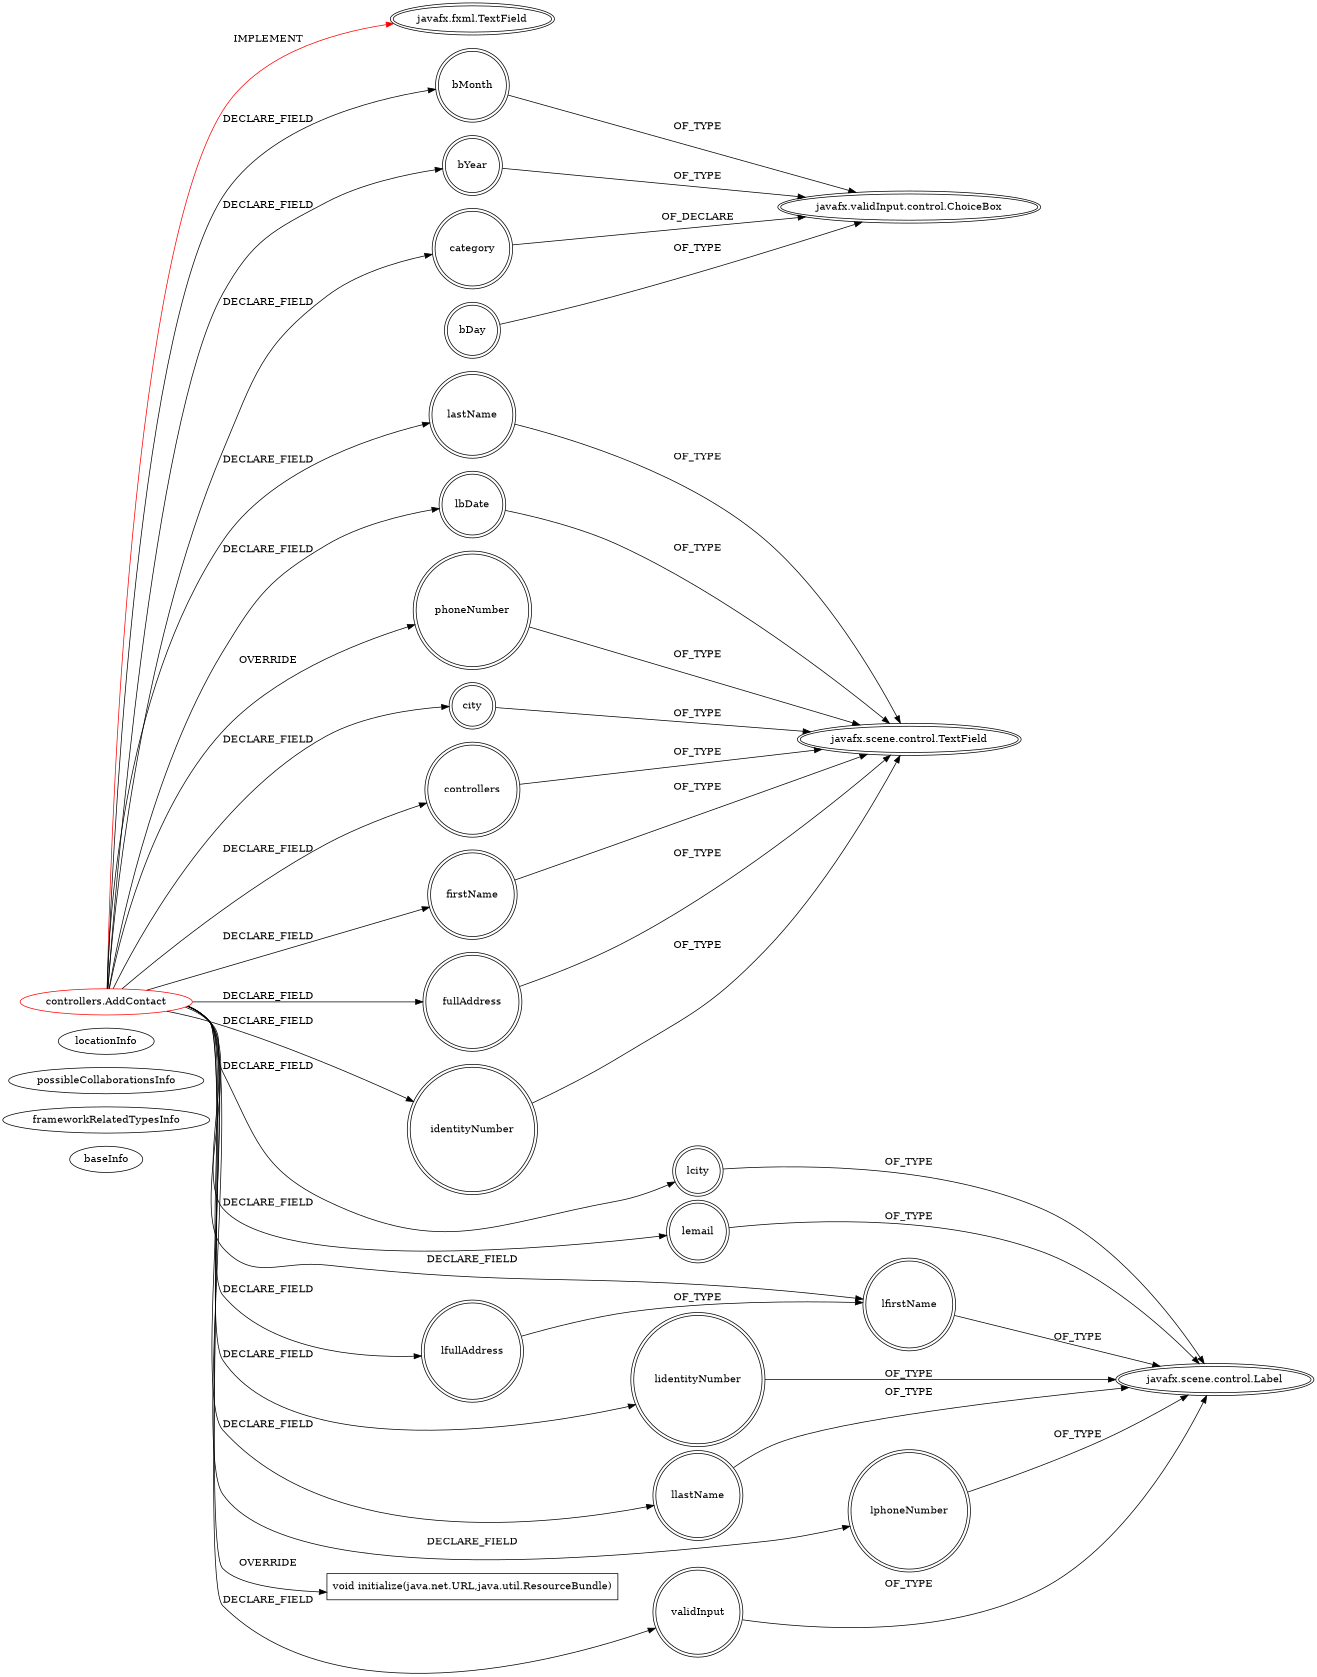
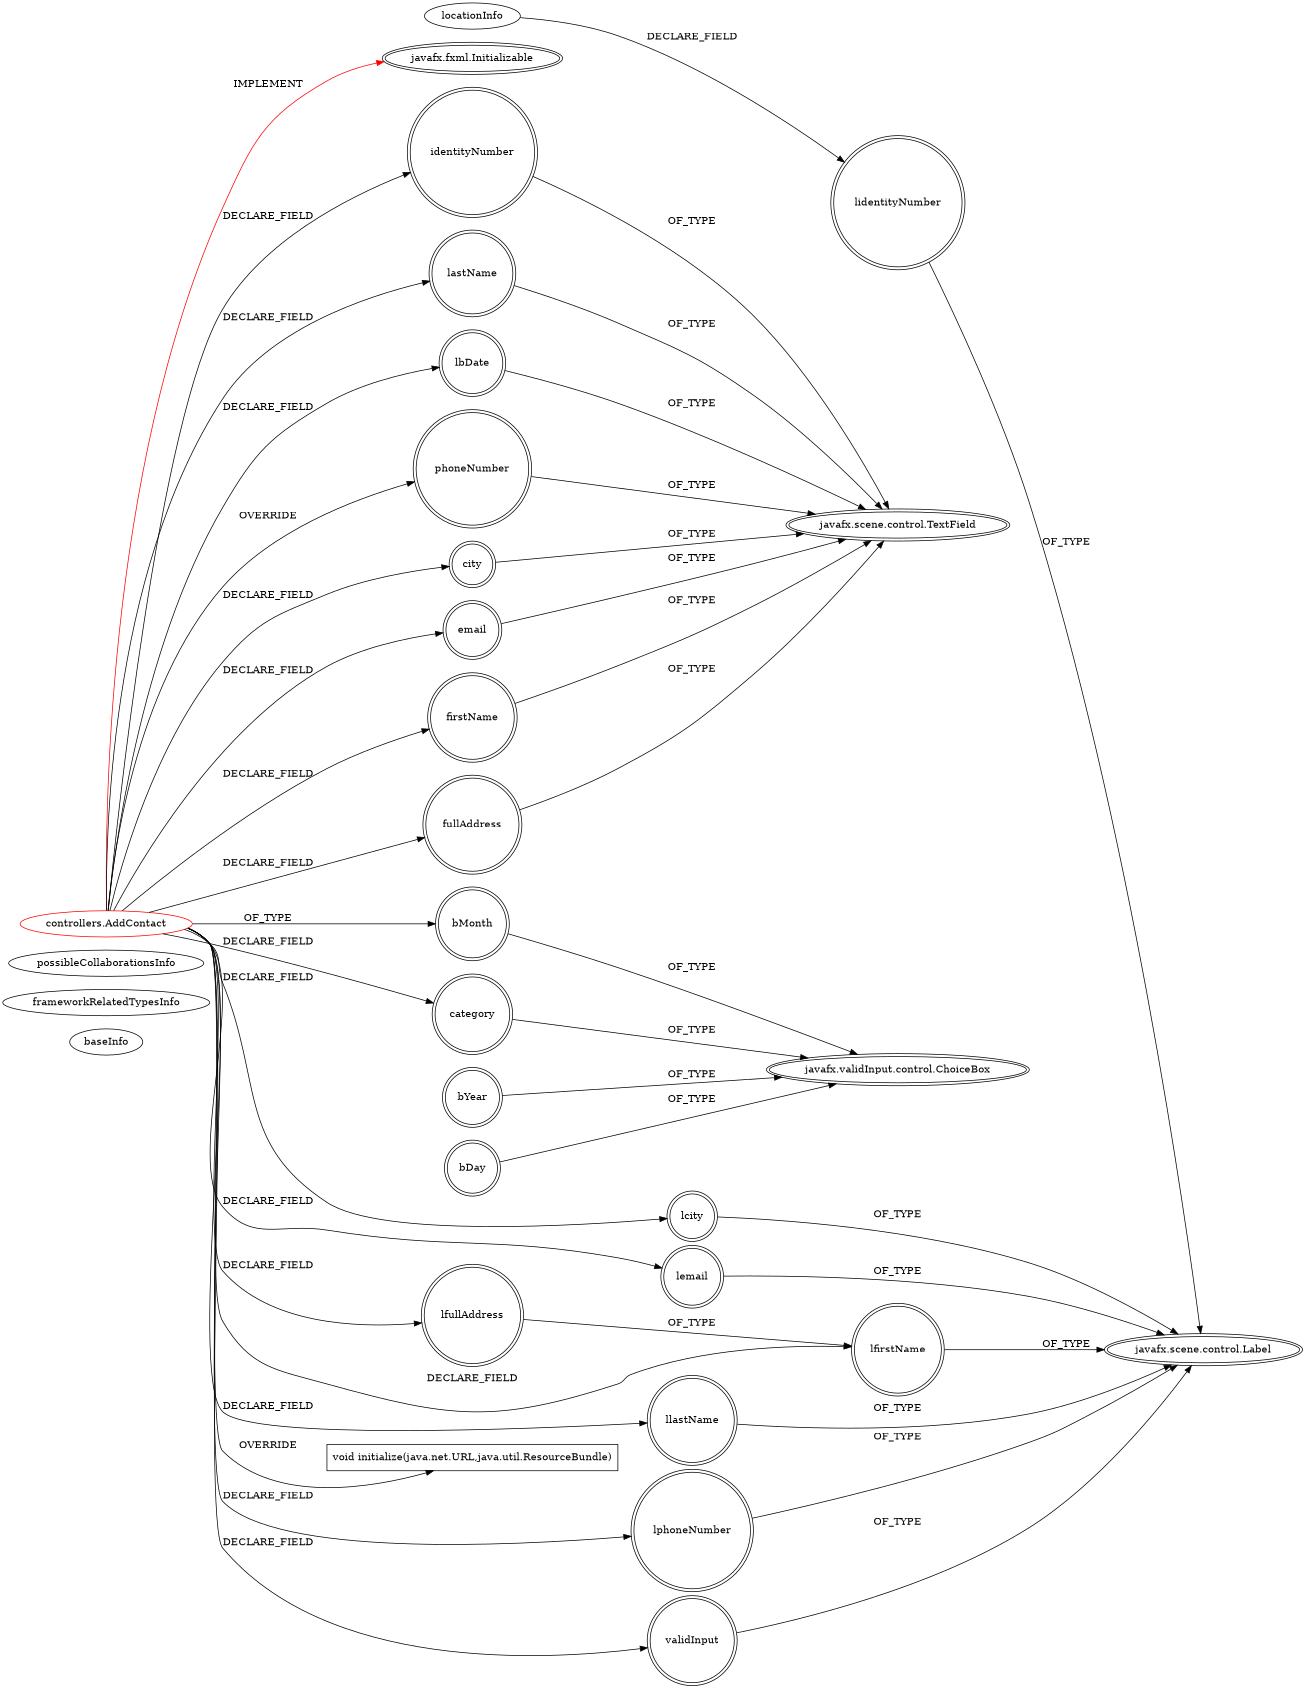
node "javafx.fxml.TextField": label "javafx.fxml.TextField" -> "javafx.fxml.Initializable"
edge "controllers.AddContact" -> "bMonth": label "DECLARE_FIELD" -> "OF_TYPE"
edge "category" -> "javafx.validInput.control.ChoiceBox": label "OF_DECLARE" -> "OF_TYPE"
edge "controllers.AddContact" -> "bYear": removed, label "DECLARE_FIELD"
node "controllers": label "controllers" -> "email"
edge "controllers.AddContact" -> "lidentityNumber": now "locationInfo" -> "lidentityNumber"
